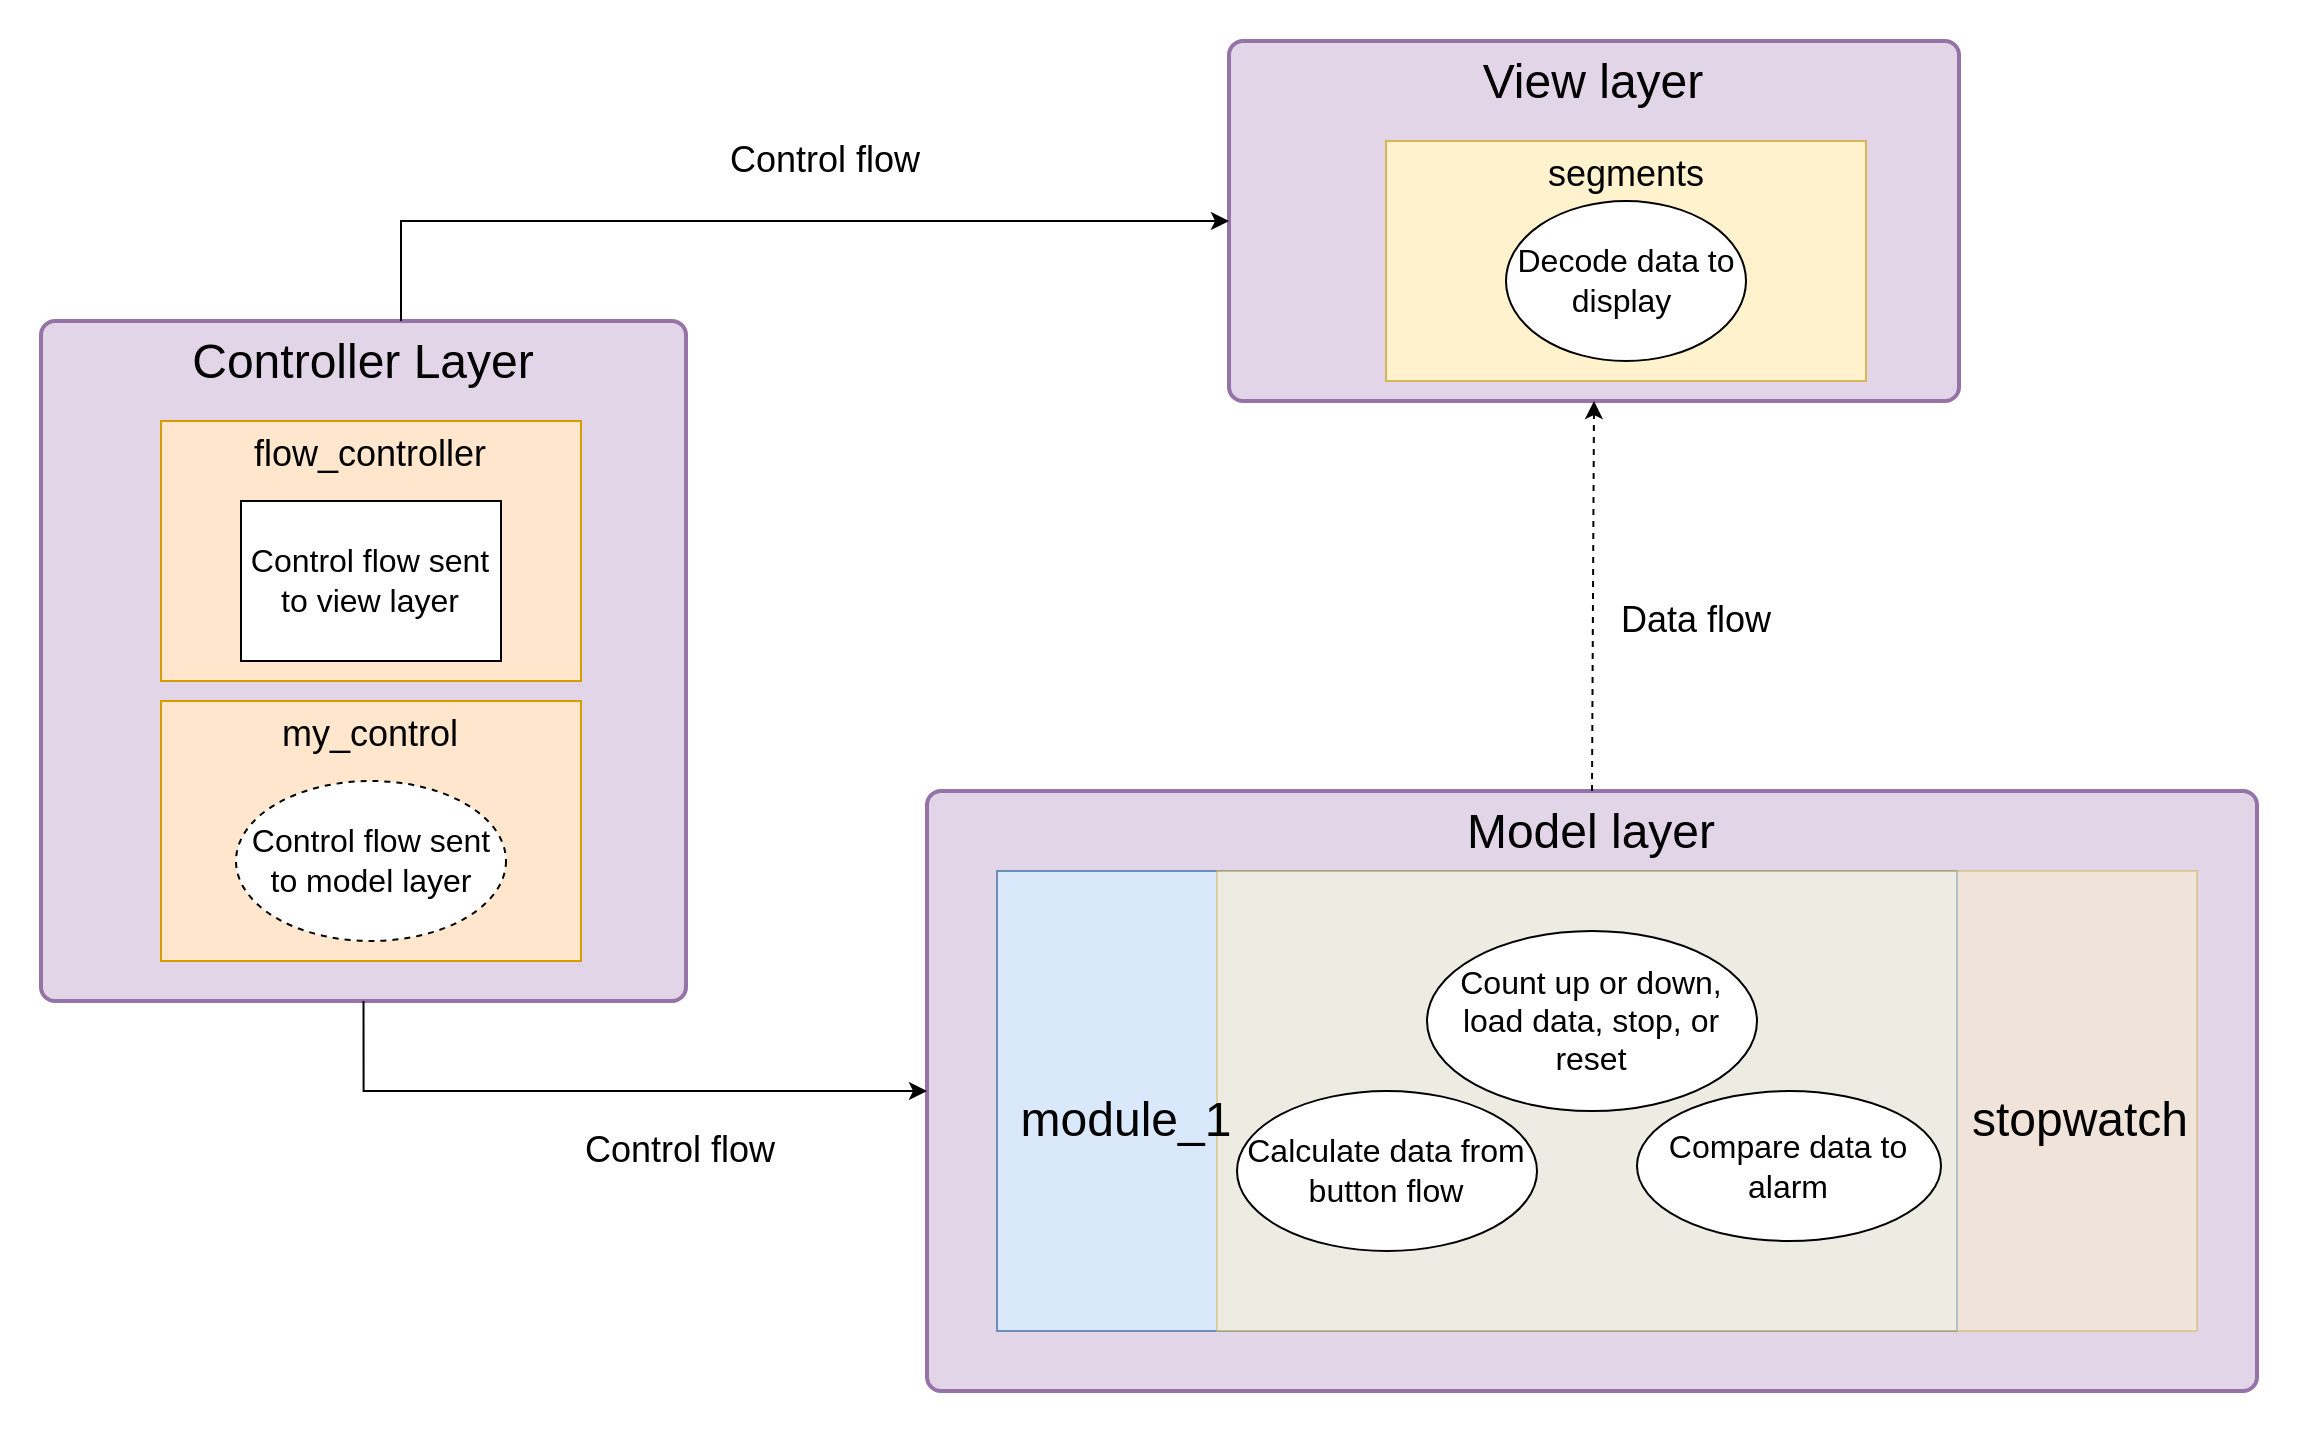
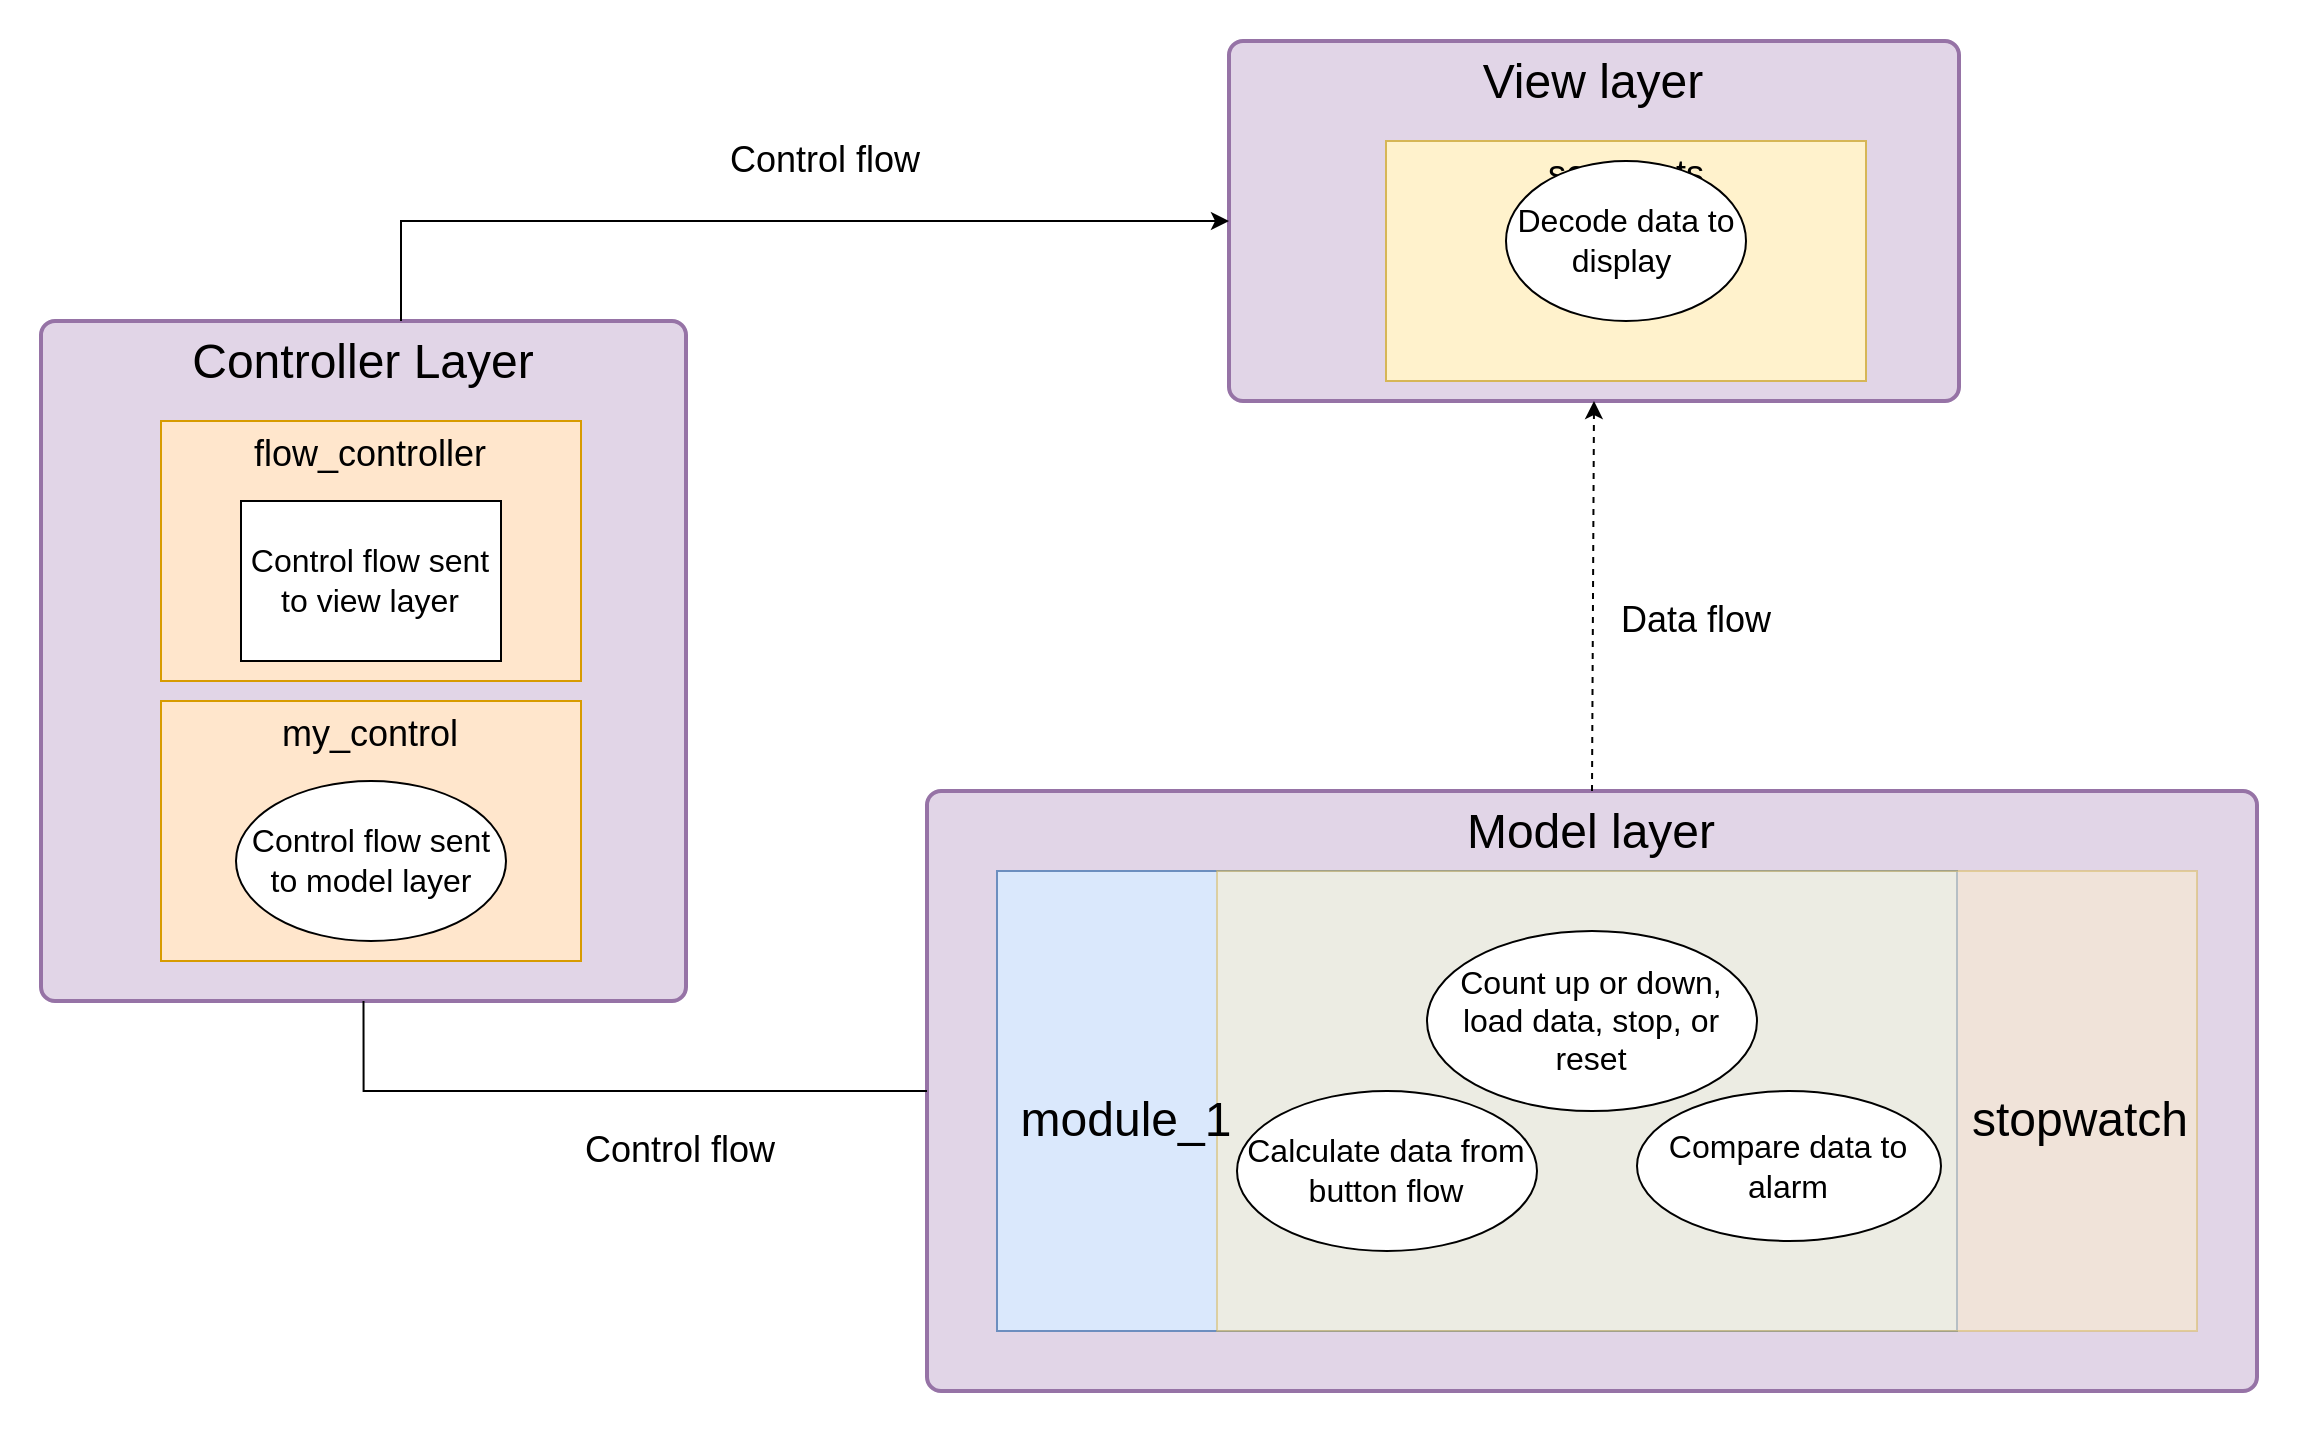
node "Decode data to display": moved (1626, 281) -> (1626, 241)
node "Control flow sent to model layer": style dashed -> solid
edge "Controller Layer" -> "Model layer": arrowhead classic -> none
